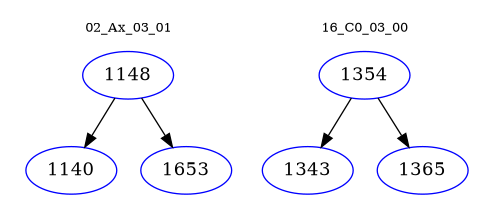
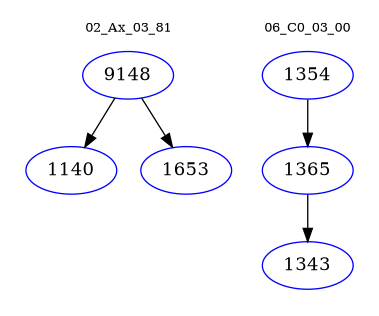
cluster "02_Ax_03_01": label "02_Ax_03_01" -> "02_Ax_03_81"
cluster "16_C0_03_00": label "16_C0_03_00" -> "06_C0_03_00"
node "1148": label "1148" -> "9148"
edge "1354" -> "1343": now "1365" -> "1343"
